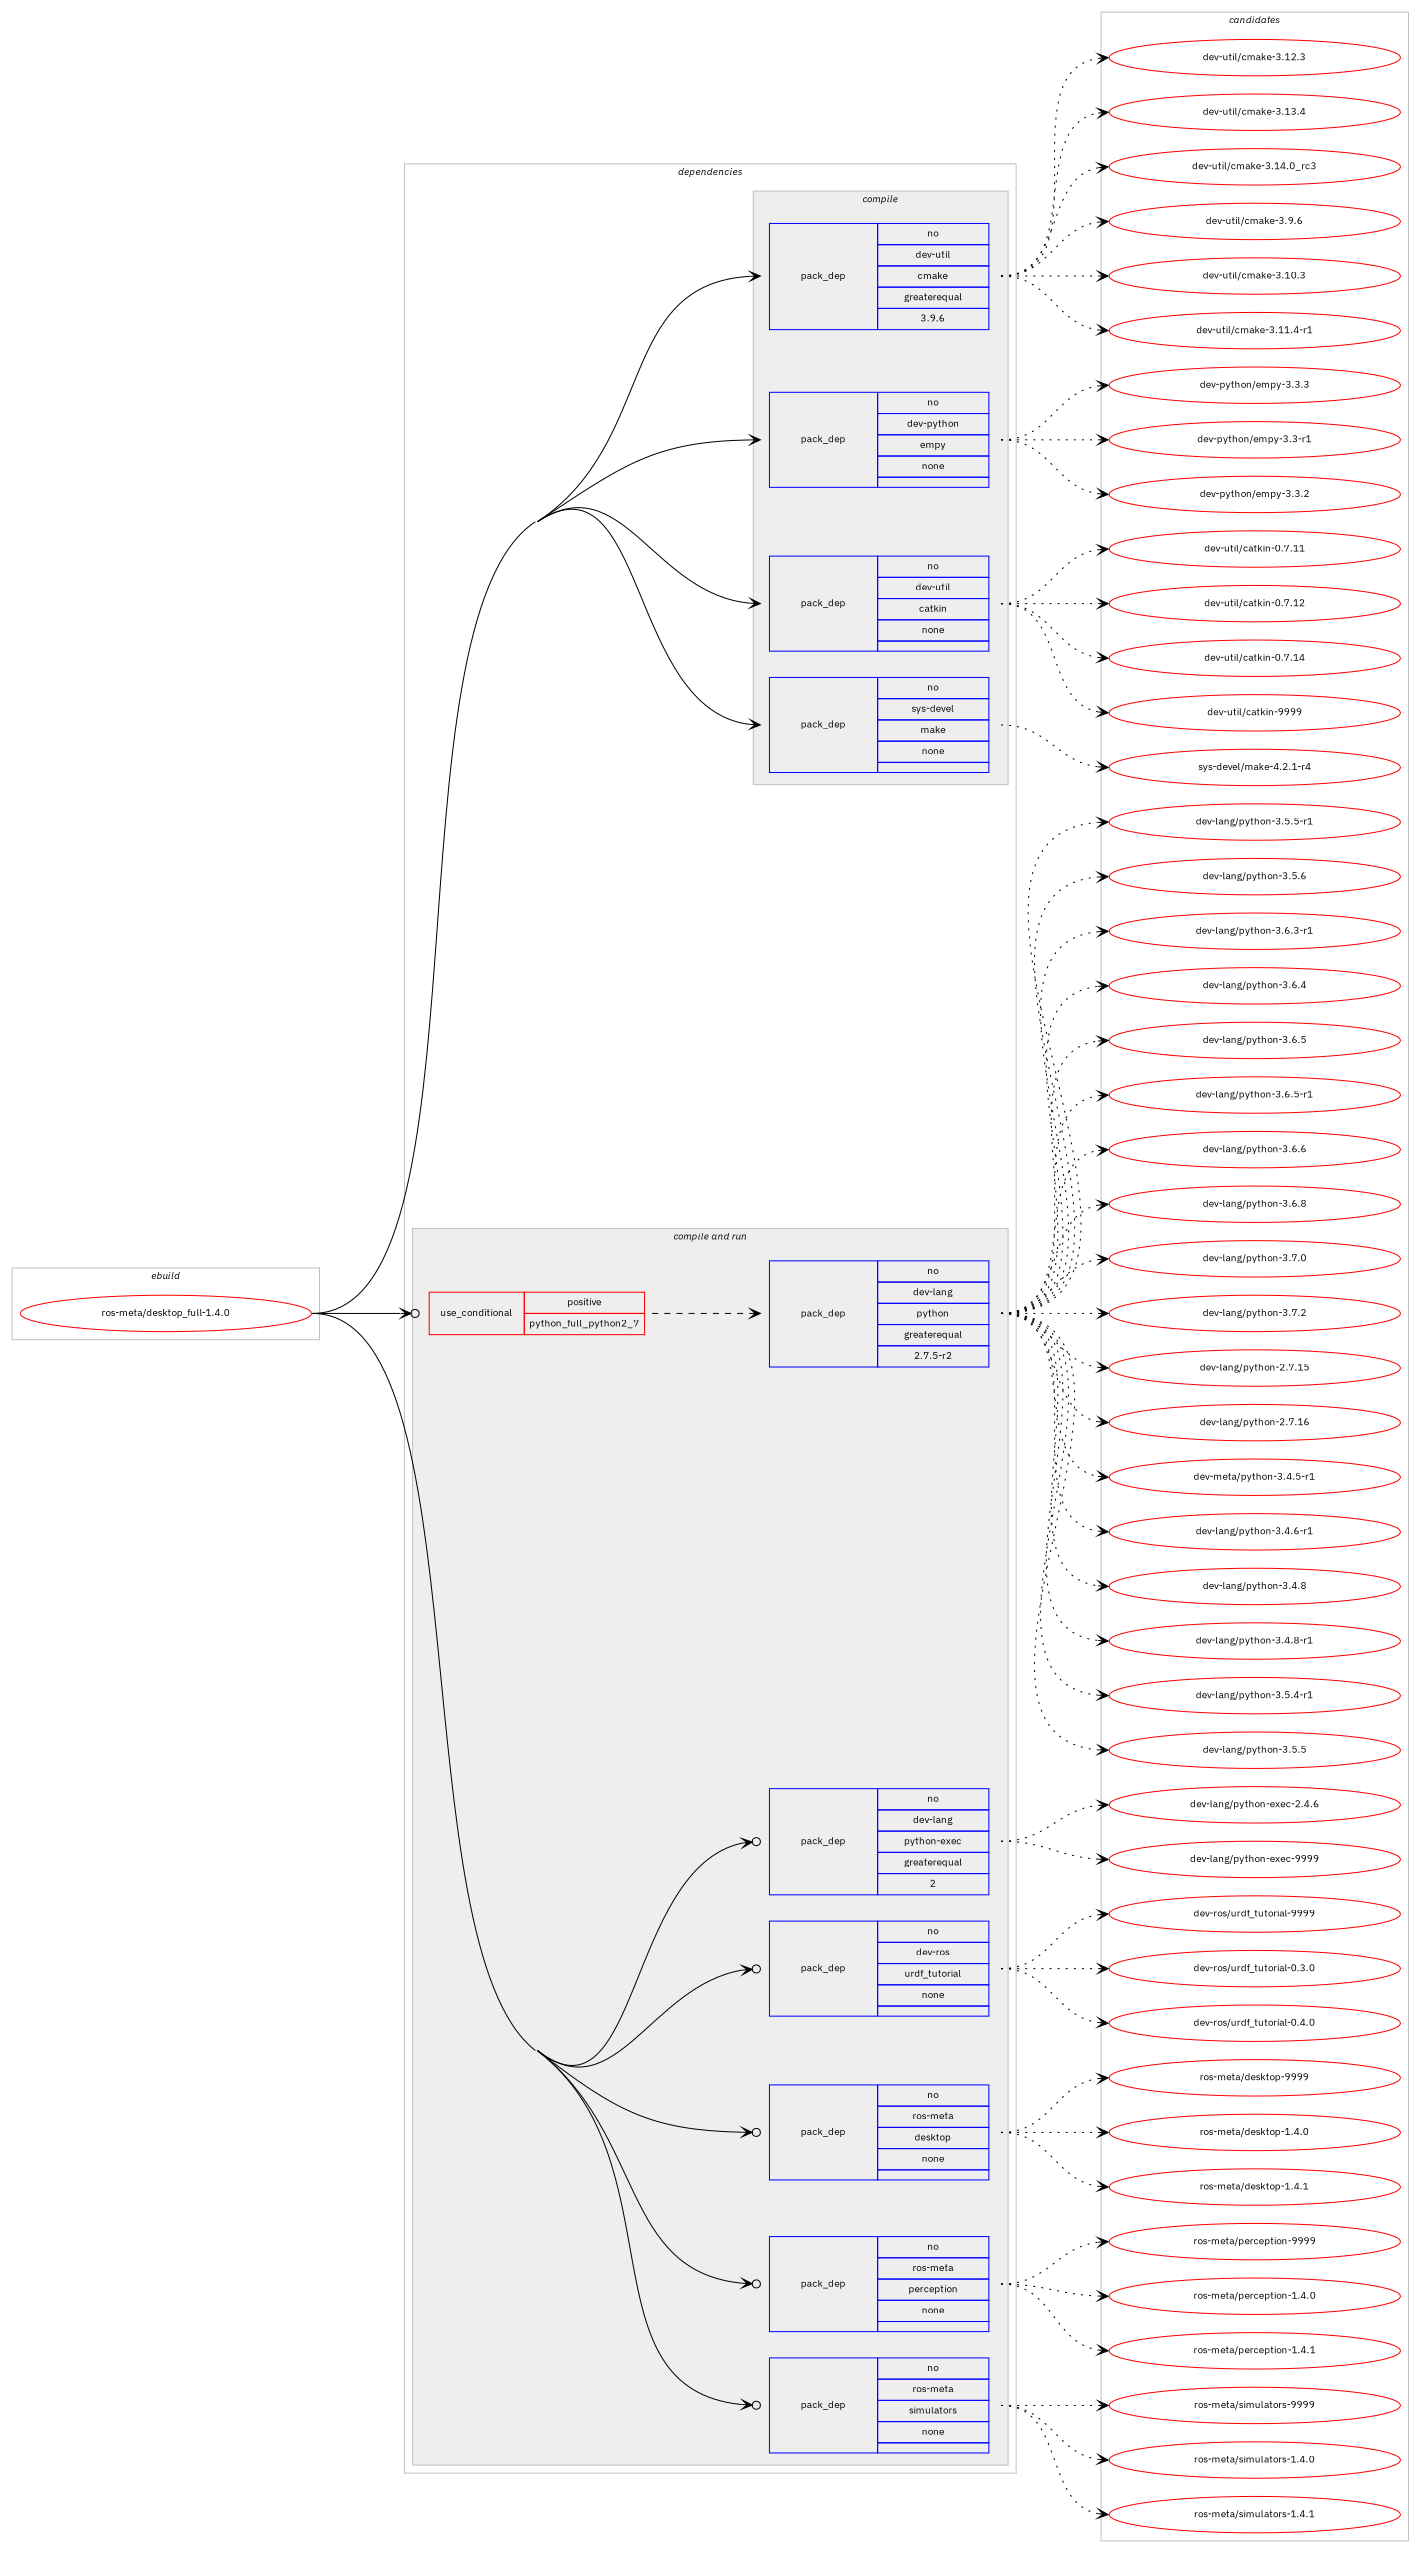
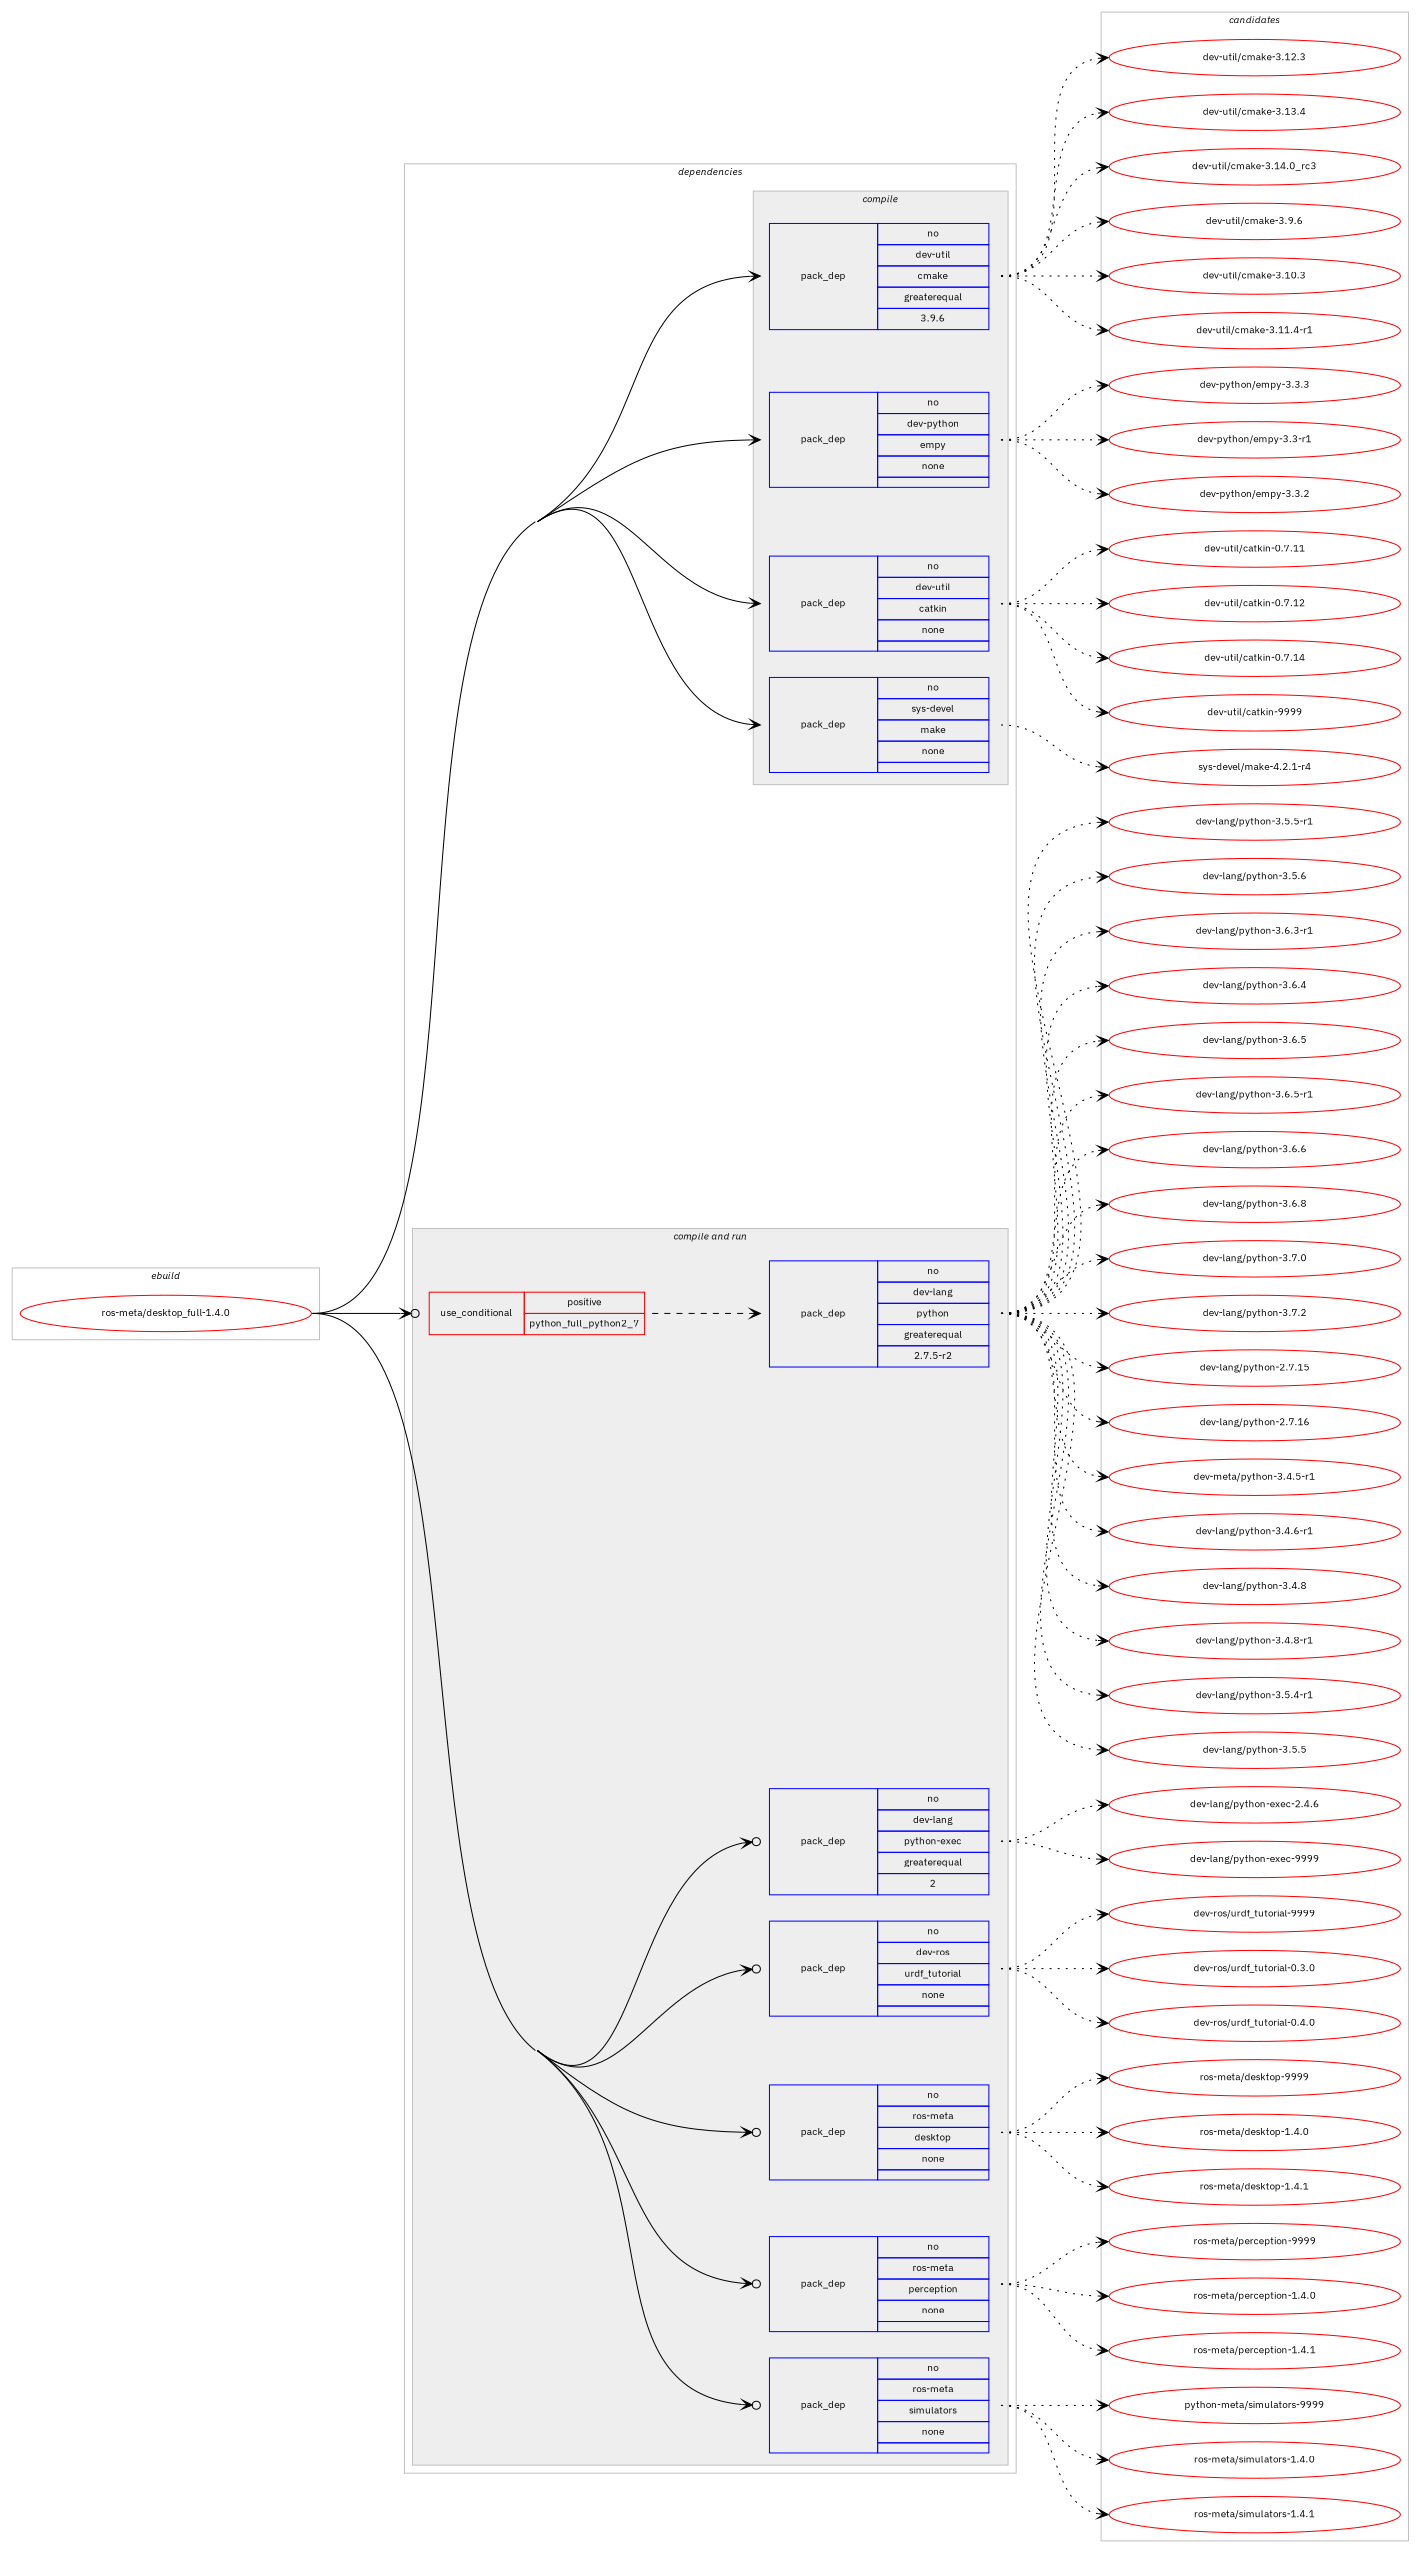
node "ros-meta/simulators-9999": label "ros-meta/simulators-9999" -> "python-meta/simulators-9999"
